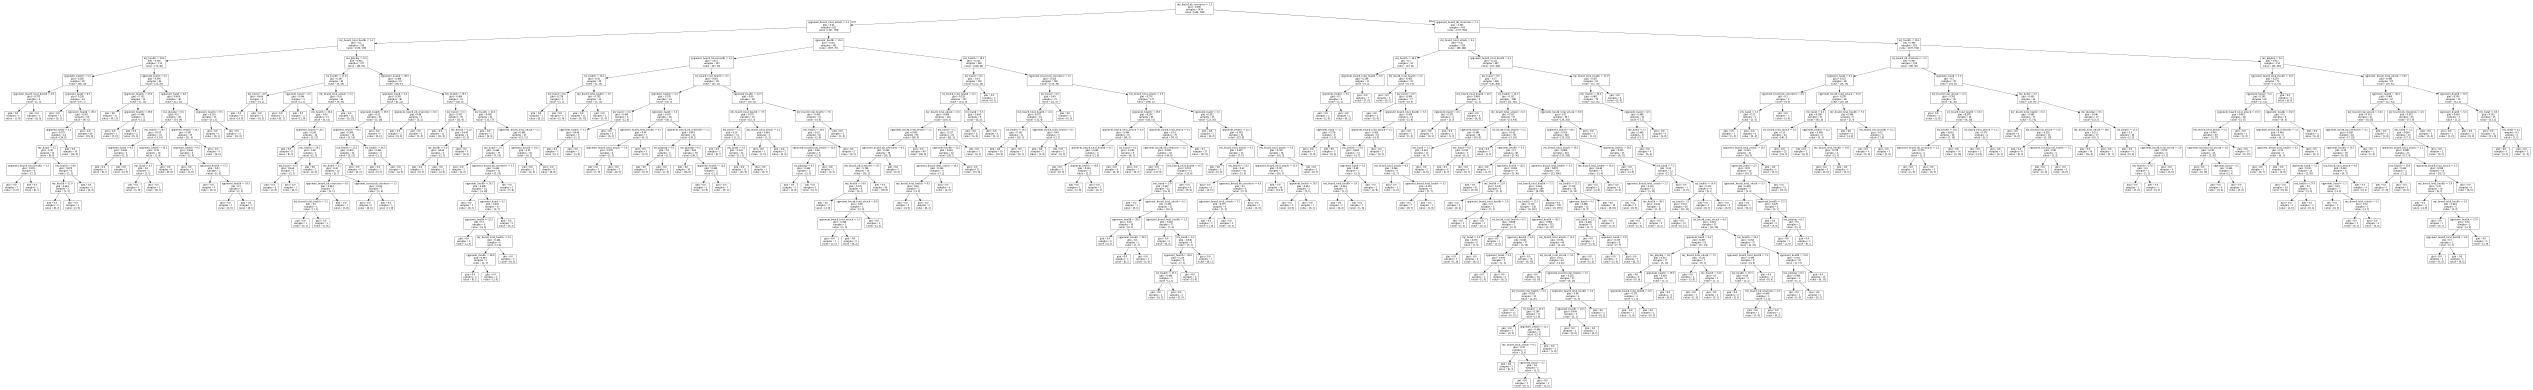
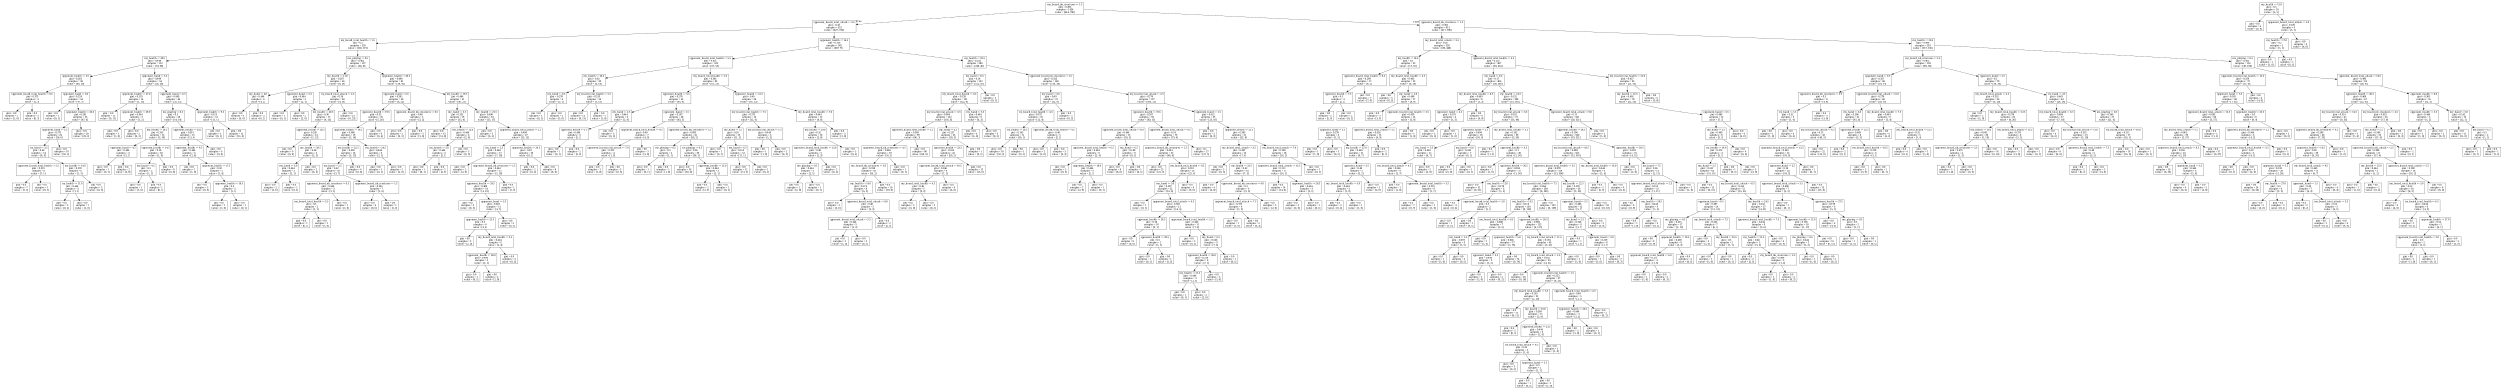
edge "me_playing <= 0.5 gini = 0.346 samples = 27 value = [21, 6]" -> "my_health <= 15.0 gini = 0.5 samples = 10 value = [5, 5]": removed
node "my_hand <= 6.5 samples = 0.5 samples = 2 value = [1, 1]": label "my_hand <= 6.5 samples = 0.5 samples = 2 value = [1, 1]" -> "my_hand <= 6.5 gini = 0.5 samples = 2 value = [1, 1]"
edge "my_hand <= 7.5 gini = 0.26 samples = 13 value = [2, 11]" -> "my_health <= 14.0 gini = 0.375 samples = 4 value = [3, 1]": now "my_hand <= 2.5 gini = 0.469 samples = 8 value = [3, 5]" -> "my_health <= 14.0 gini = 0.375 samples = 4 value = [3, 1]"
node "playing = 0.0 samples = 159 value = [0, 159]": label "playing = 0.0 samples = 159 value = [0, 159]" -> "gini = 0.0 samples = 159 value = [0, 159]"
